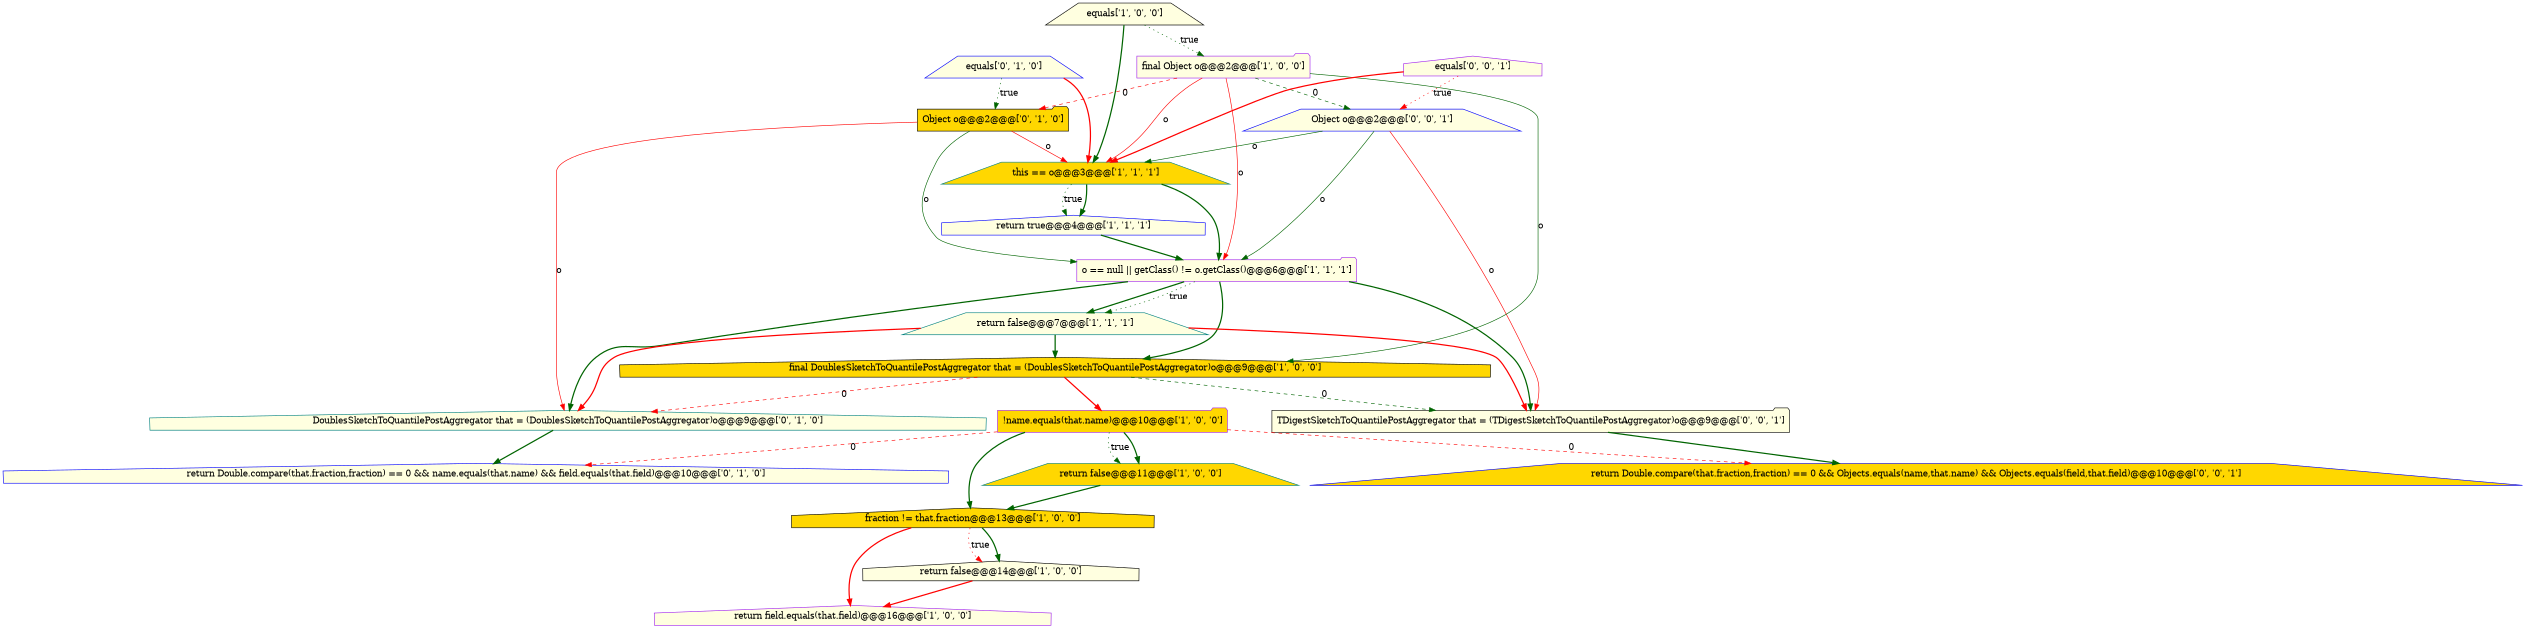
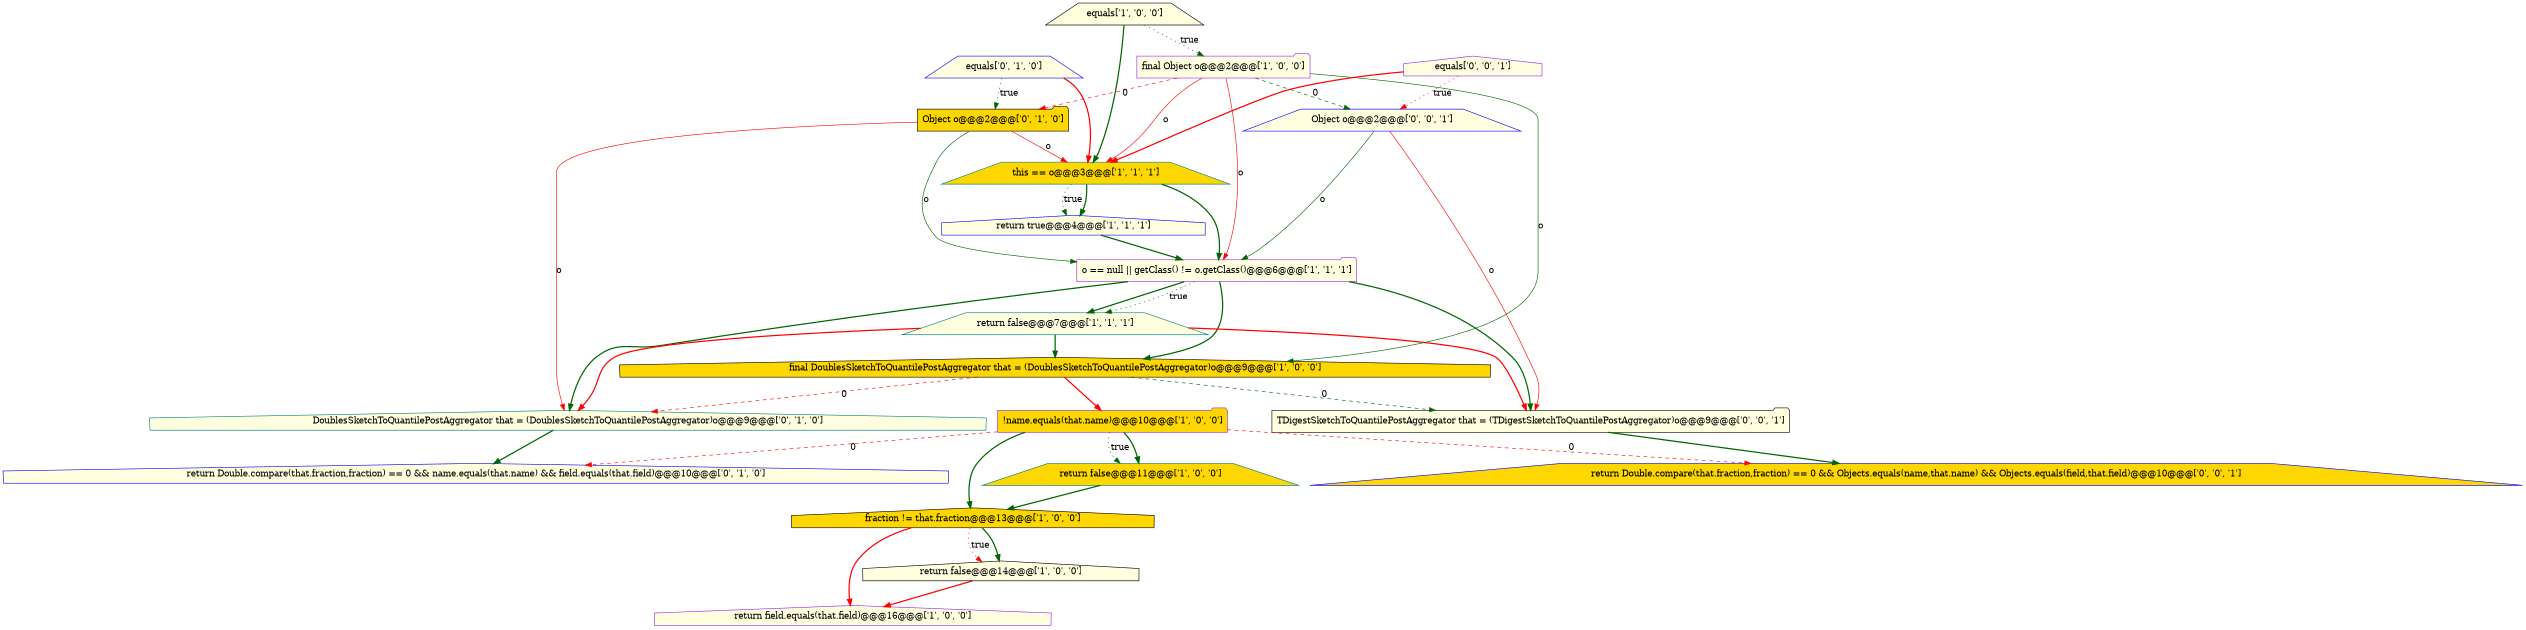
edge "Object o@@@2@@@['0', '0', '1']" -> "this == o@@@3@@@['1', '1', '1']": removed, label "o"
